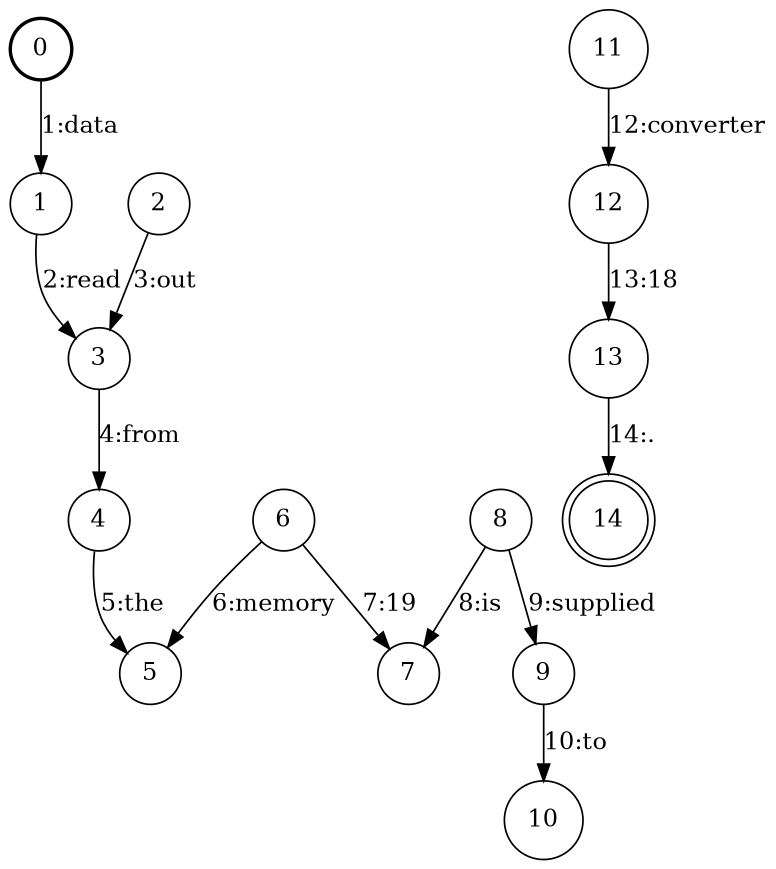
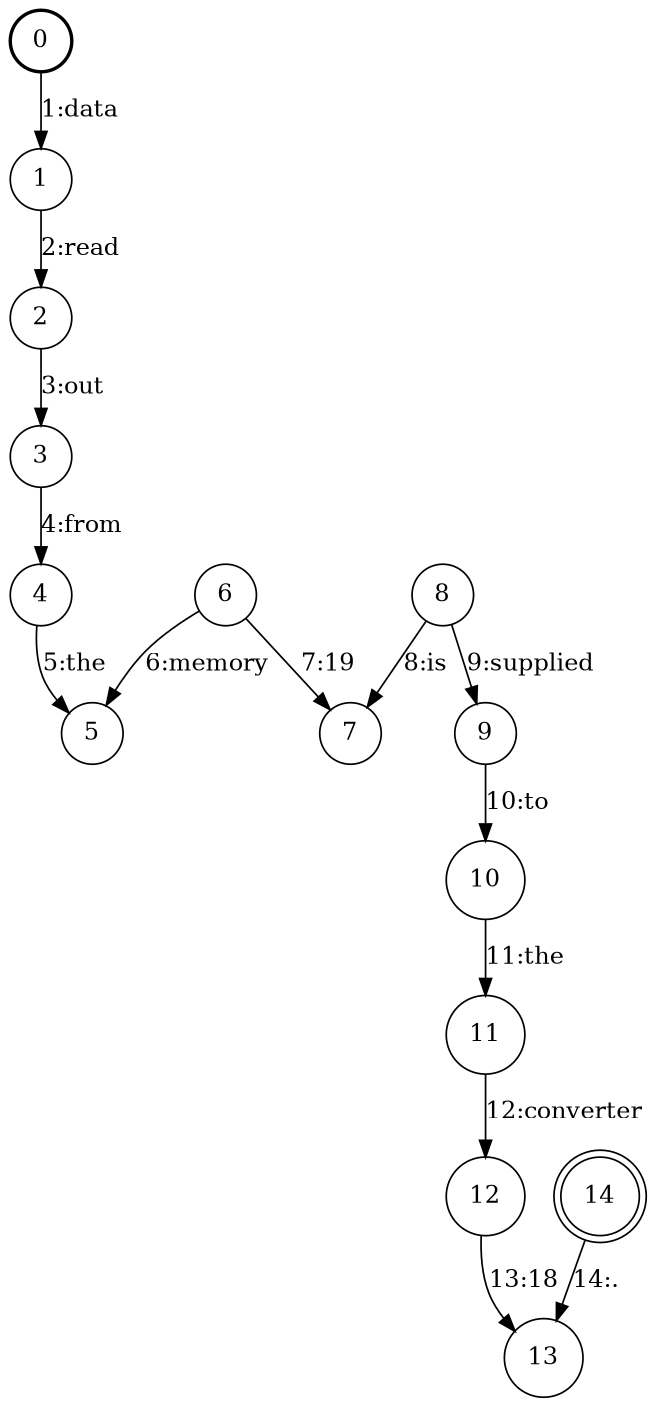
edge "1" -> "3": now "1" -> "2"
edge "13" -> "14": reversed
edge "10" -> "11": added, label "11:the"
